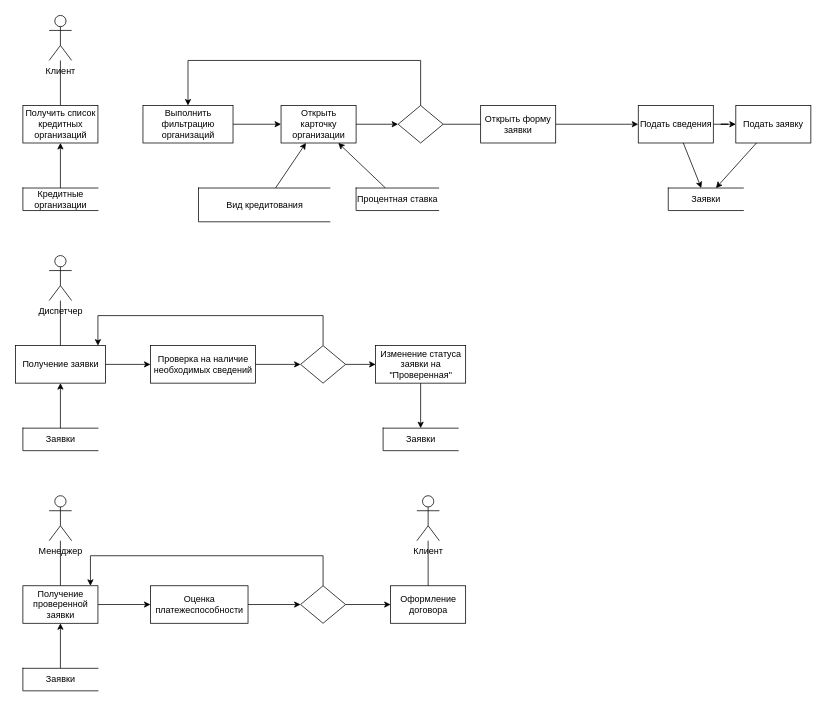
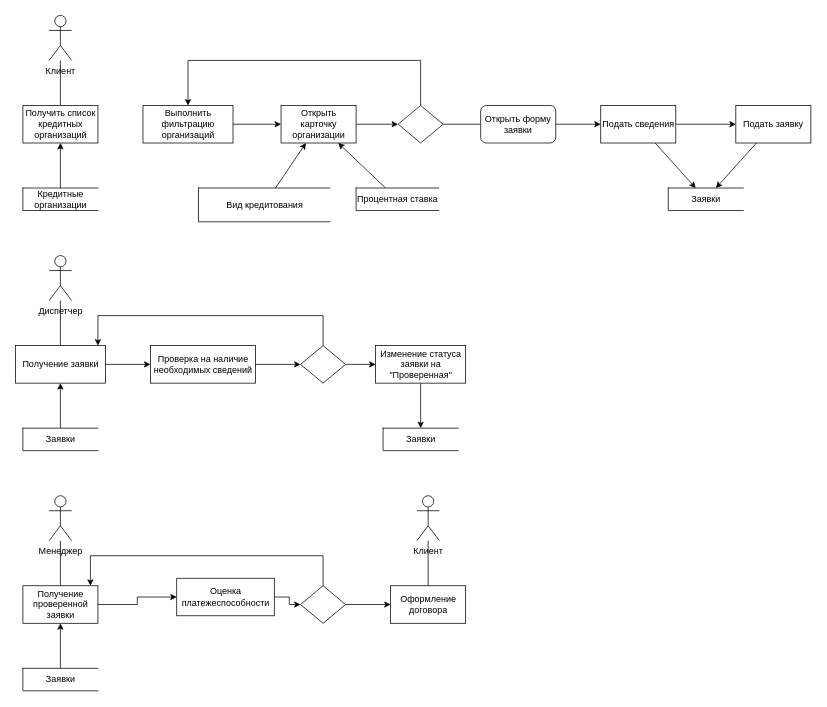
node "Открыть форму заявки": shape rectangle -> rounded rectangle
node "Подать сведения": moved (675, 124) -> (638, 124)
node "Оценка платежеспособности": moved (199, 604) -> (225, 597)
